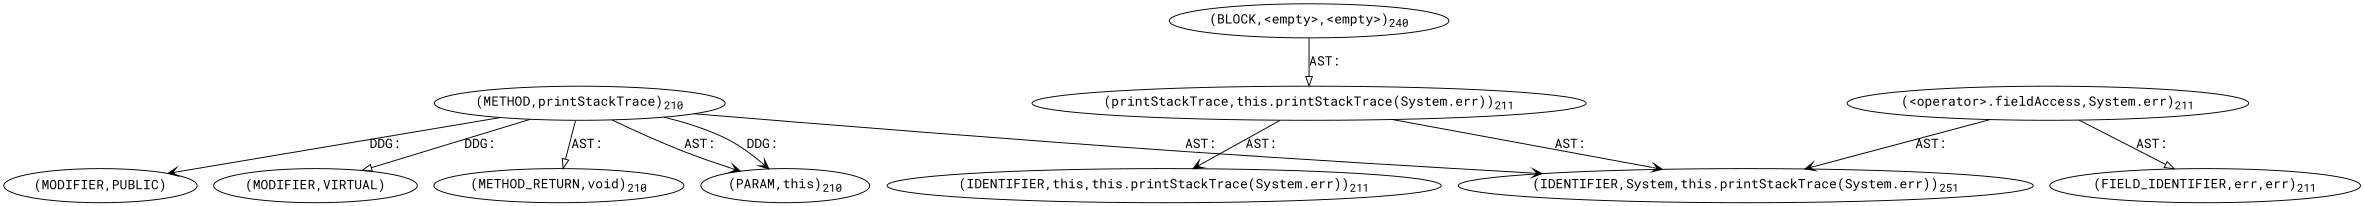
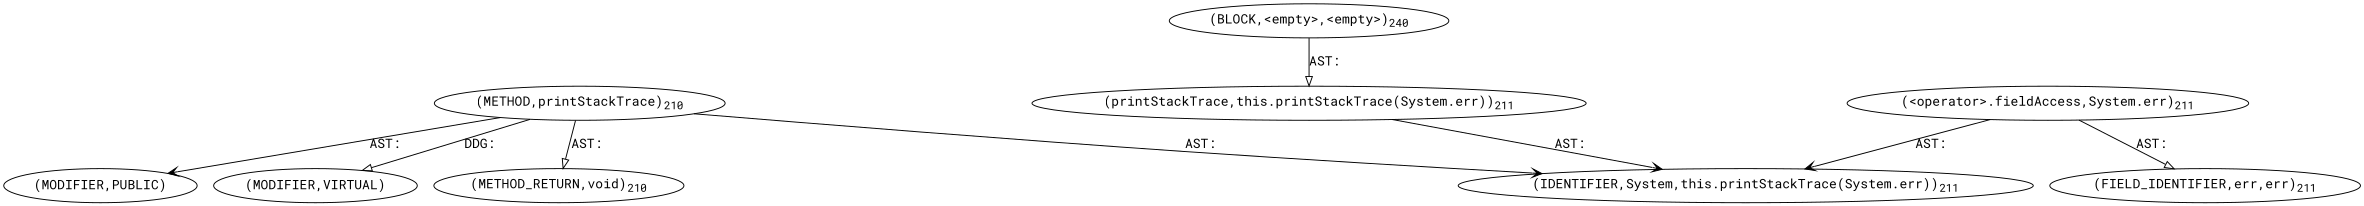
edge "(METHOD,printStackTrace)" -> "(MODIFIER,PUBLIC)": label "DDG: " -> "AST: "
node "(IDENTIFIER,System,this.printStackTrace(System.err))": text "251" -> "211"
node "(PARAM,this)": removed
node "(IDENTIFIER,this,this.printStackTrace(System.err))": removed
